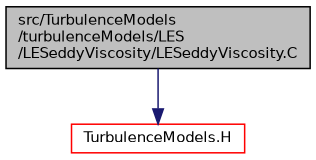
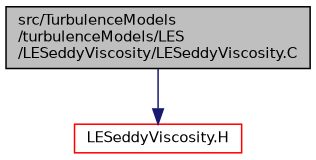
node "TurbulenceModels.H": label "TurbulenceModels.H" -> "LESeddyViscosity.H"
